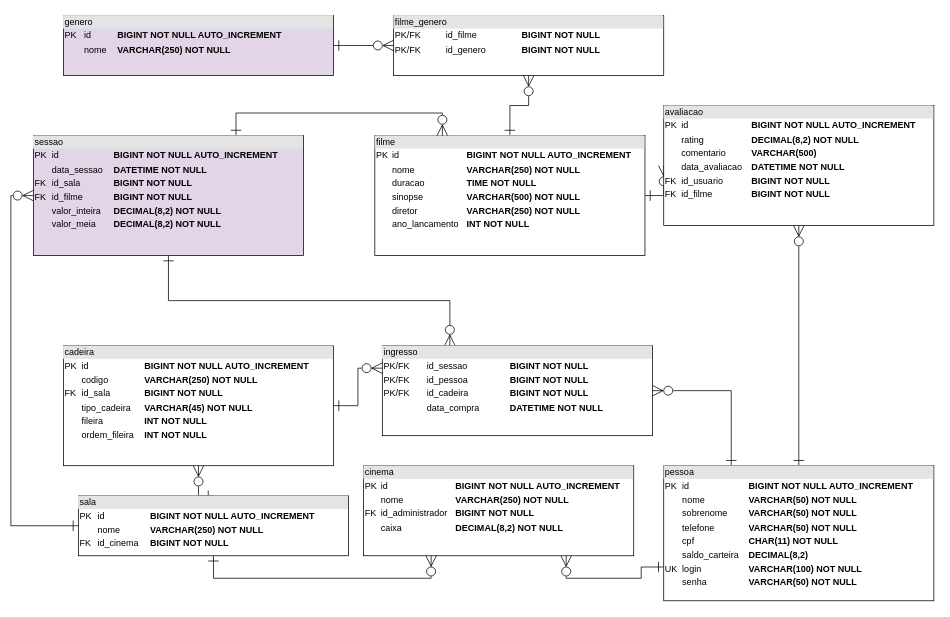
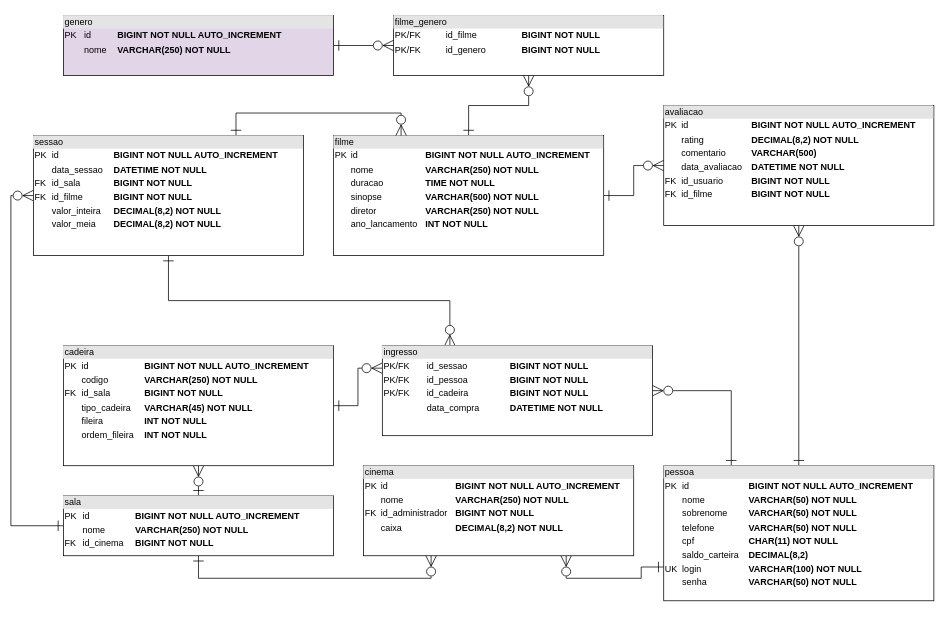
node "sessao PK id BIGINT NOT NULL AUTO_INCREMENT data_sessao DATETIME NOT NULL FK id_sala BIGINT NOT NULL FK id_filme BIGINT NOT NULL valor_inteira DECIMAL(8,2) NOT NULL valor_meia DECIMAL(8,2) NOT NULL": fillcolor #e1d5e7 -> #ffffff
node "filme PK id BIGINT NOT NULL AUTO_INCREMENT nome VARCHAR(250) NOT NULL duracao TIME NOT NULL sinopse VARCHAR(500) NOT NULL diretor VARCHAR(250) NOT NULL ano_lancamento INT NOT NULL": moved (510, 195) -> (468, 195)
node "sala PK id BIGINT NOT NULL AUTO_INCREMENT nome VARCHAR(250) NOT NULL FK id_cinema BIGINT NOT NULL": moved (213, 525) -> (198, 525)
